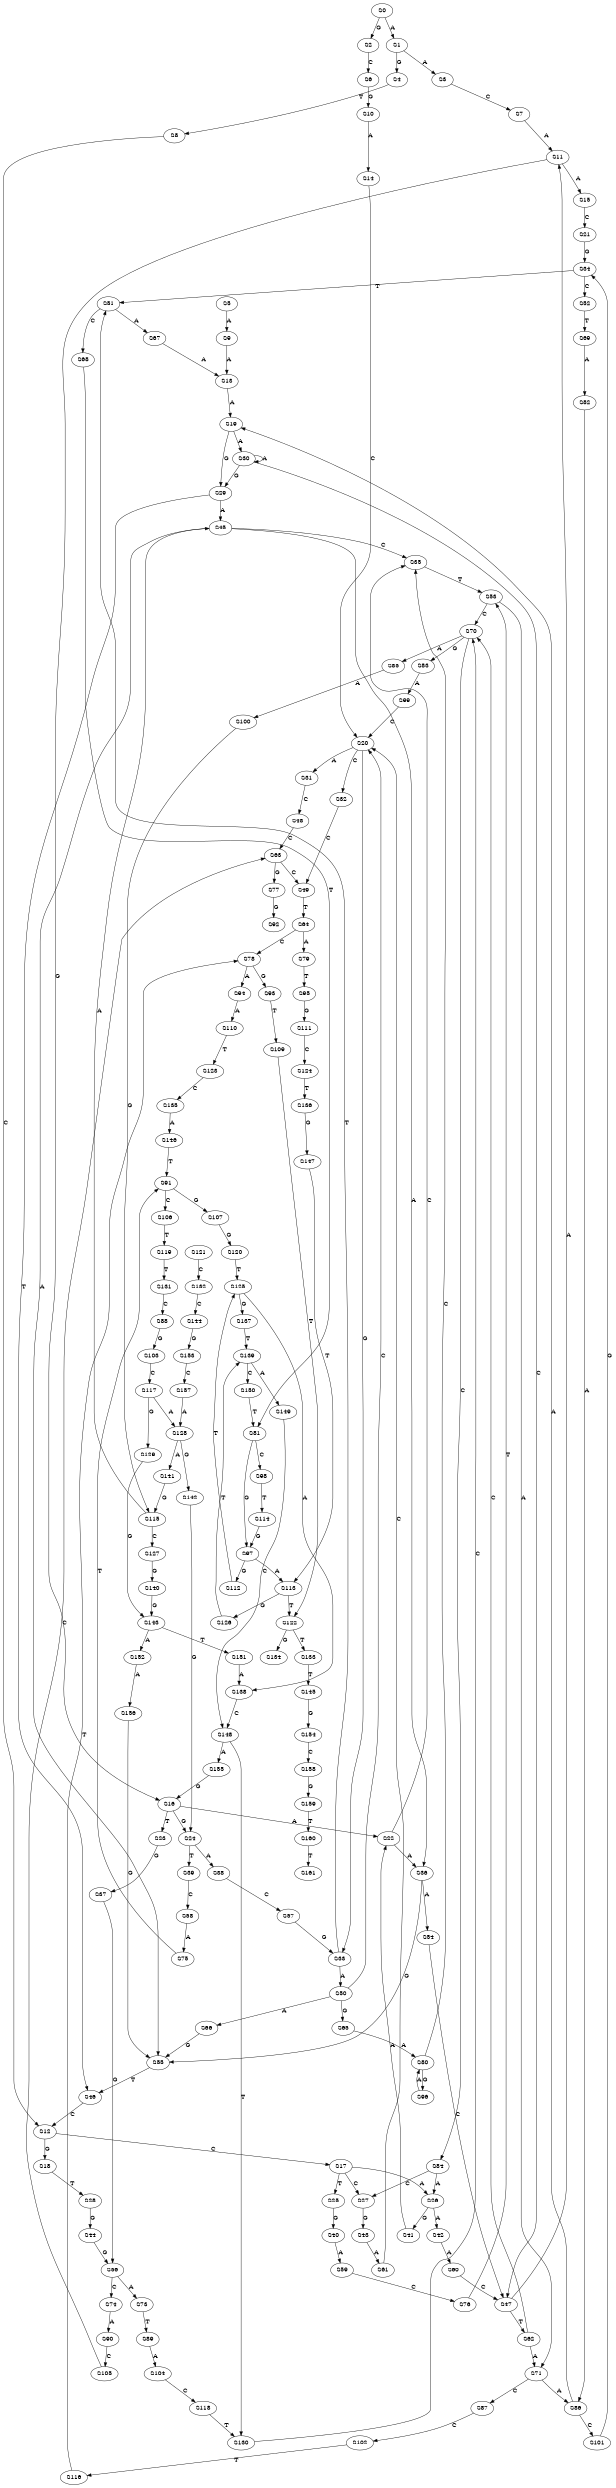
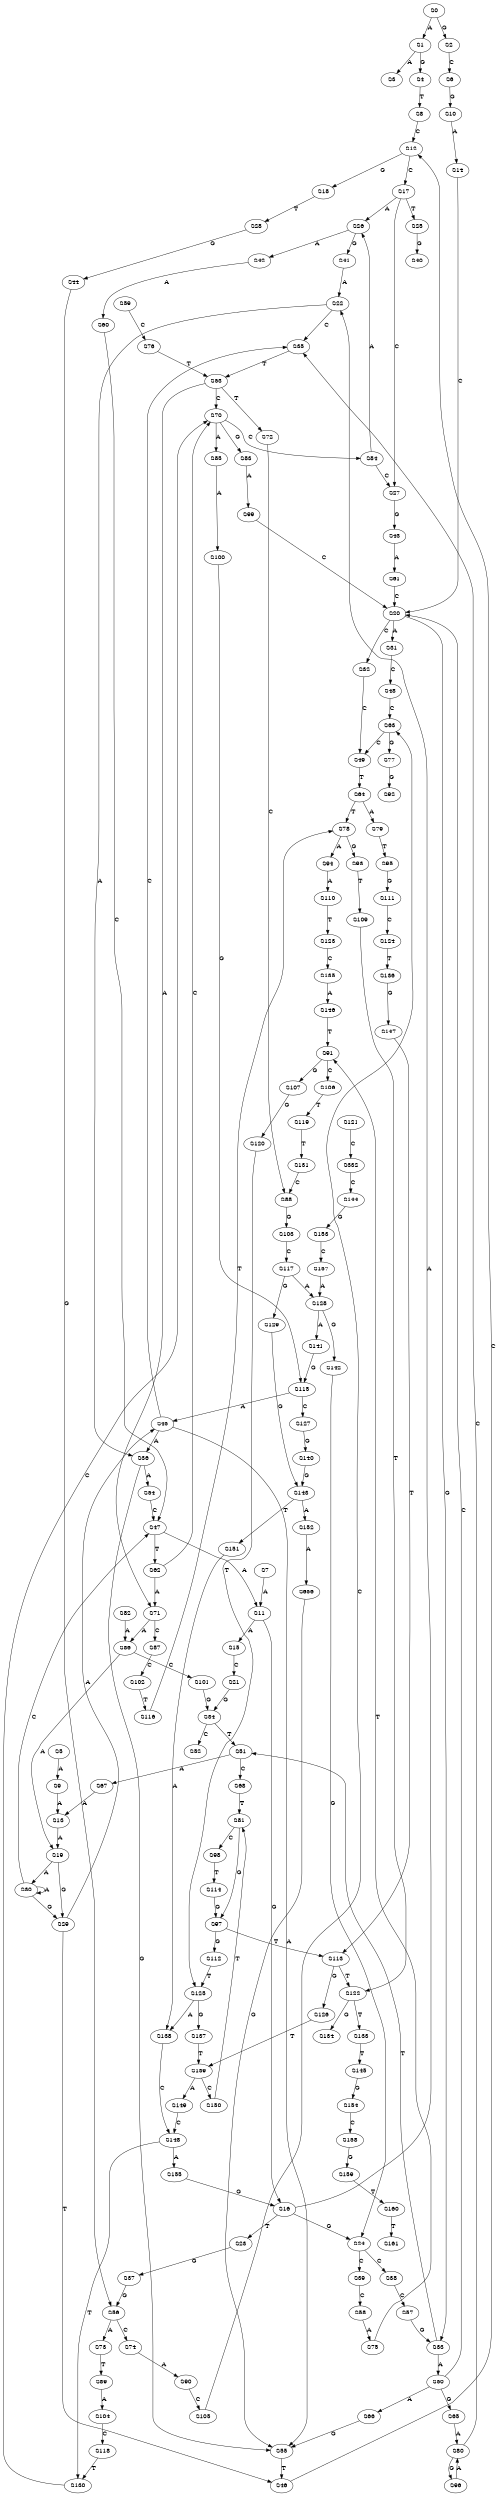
edge "S3" -> "S7": removed, label "C"
node "S69": removed
node "S72": added
edge "S64" -> "S78": label "C" -> "T"
node "S132": label "S132" -> "S332"
edge "S97" -> "S113": label "A" -> "T"
node "S156": label "S156" -> "S656"
edge "S24" -> "S39": label "T" -> "C"
edge "S24" -> "S38": label "A" -> "C"
edge "S40" -> "S59": removed, label "A"
